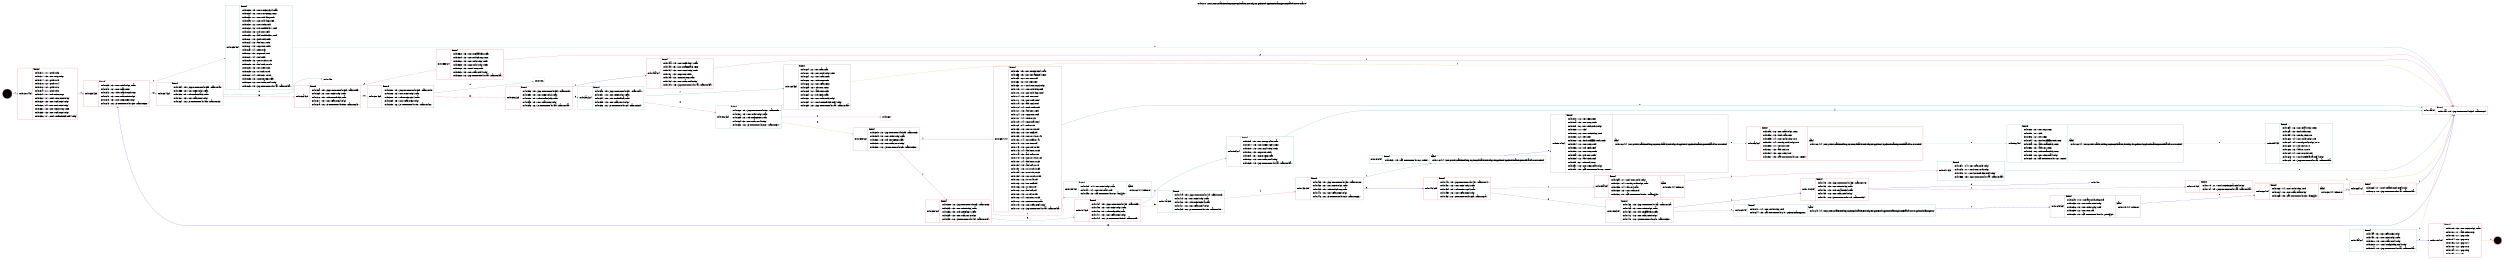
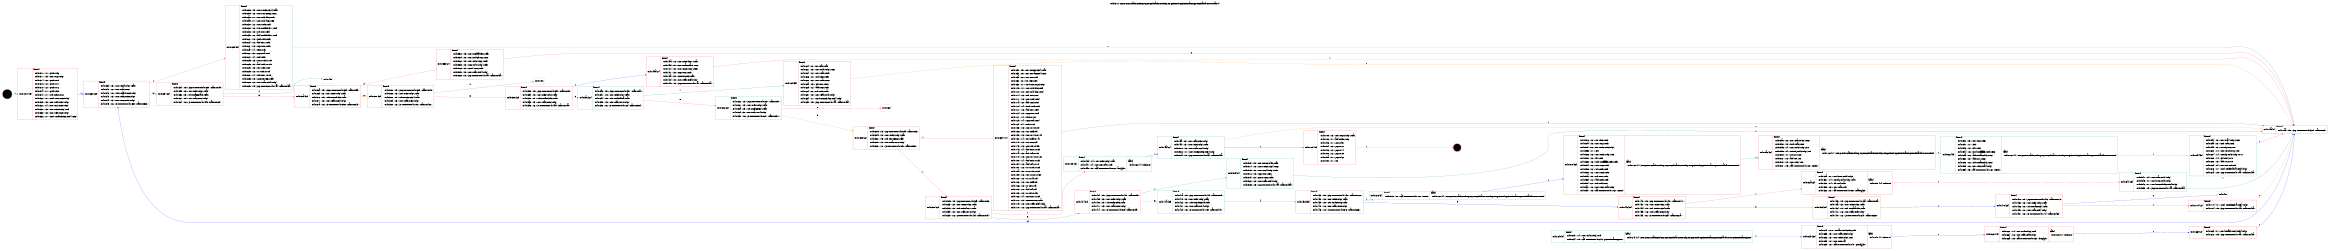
edge "0x4015f4 [43]" -> "0x4017aa [5]": added, label "1"
edge "0x4014ed [13]" -> "0x4014fa [21]": added, label "1"
edge "0x401465 [25]" -> "0x401640 [9]": removed, label "1"
